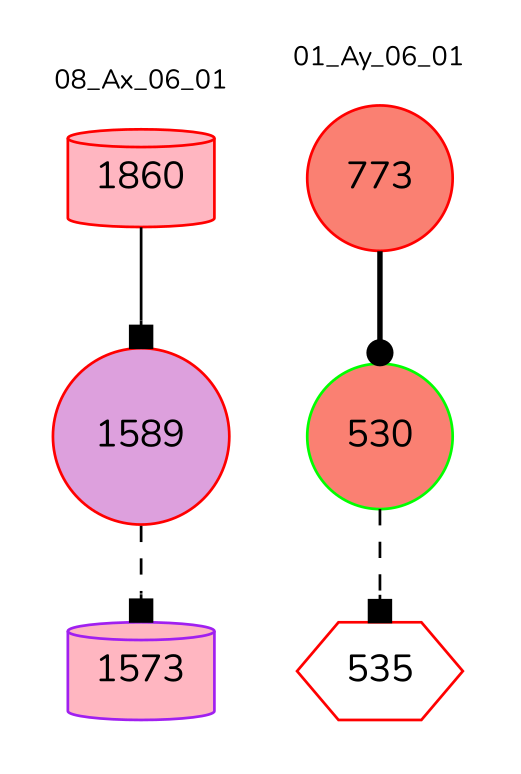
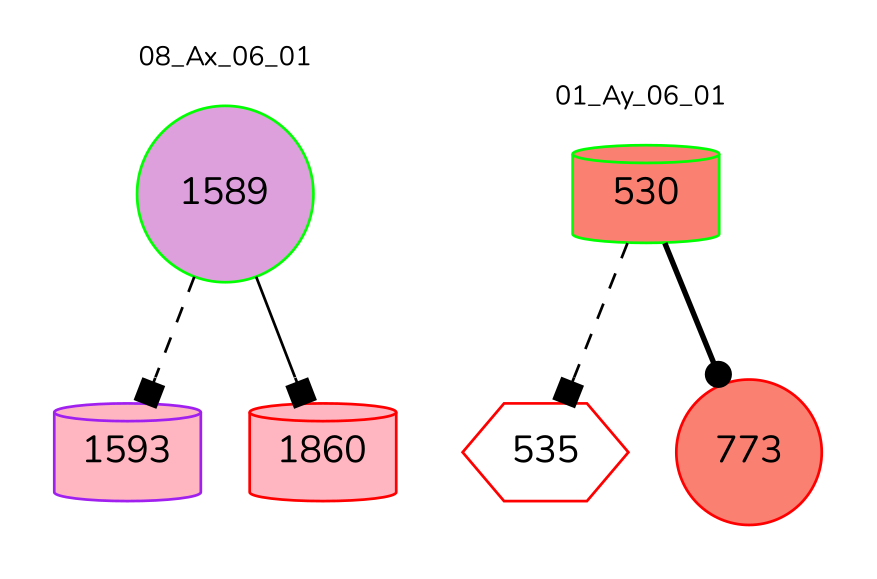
edge "1860" -> "1589": reversed
edge "773" -> "530": reversed
node "1589": color red -> green
node "530": shape circle -> cylinder
node "1573": label "1573" -> "1593"
